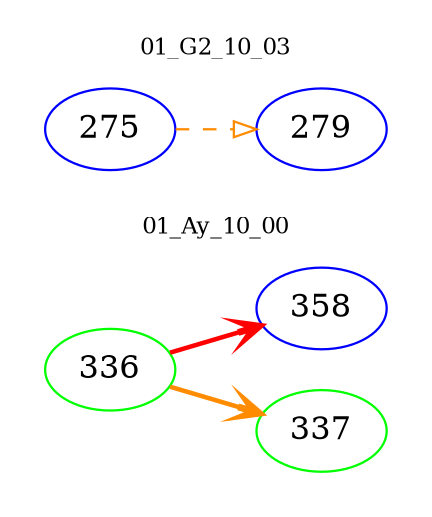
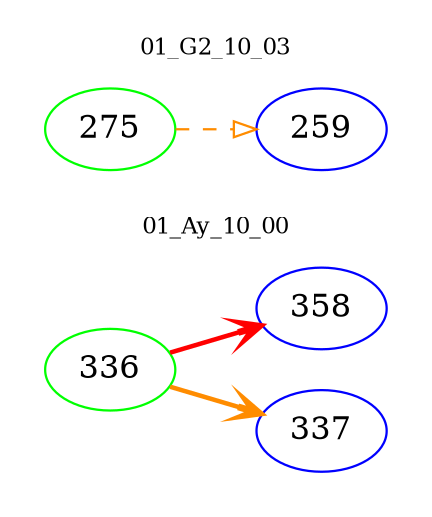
node "275": color blue -> green
node "279": label "279" -> "259"
node "337": color green -> blue
